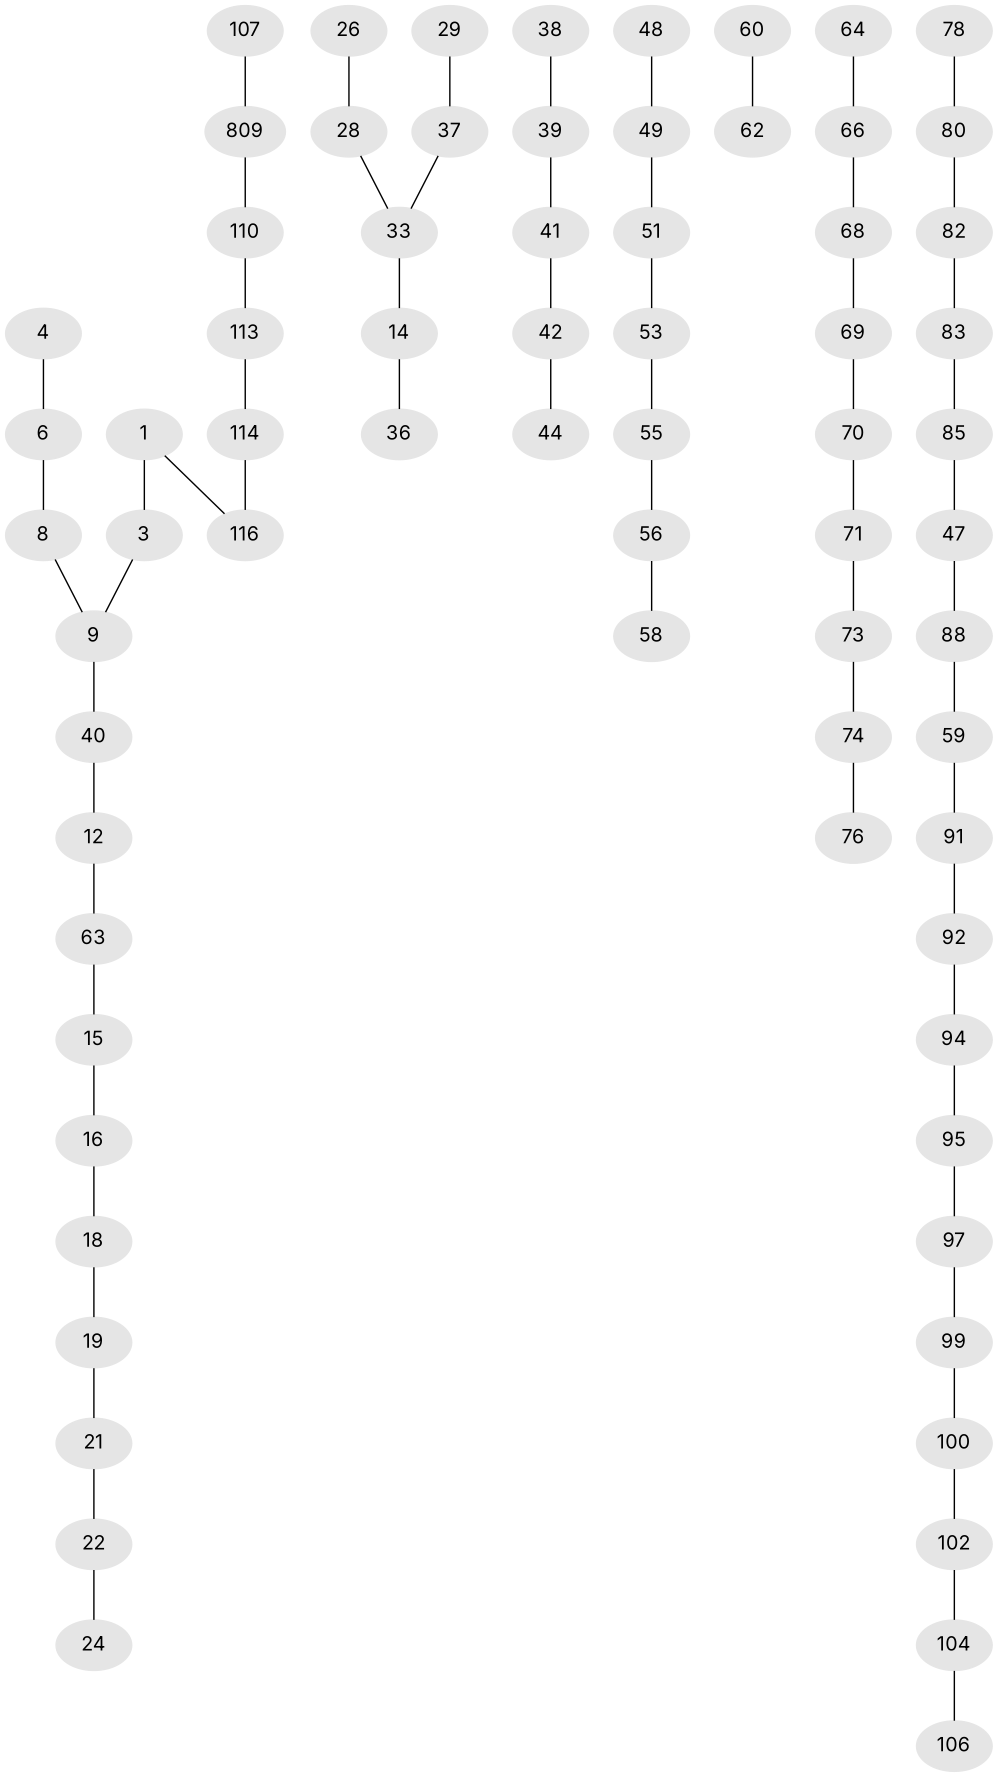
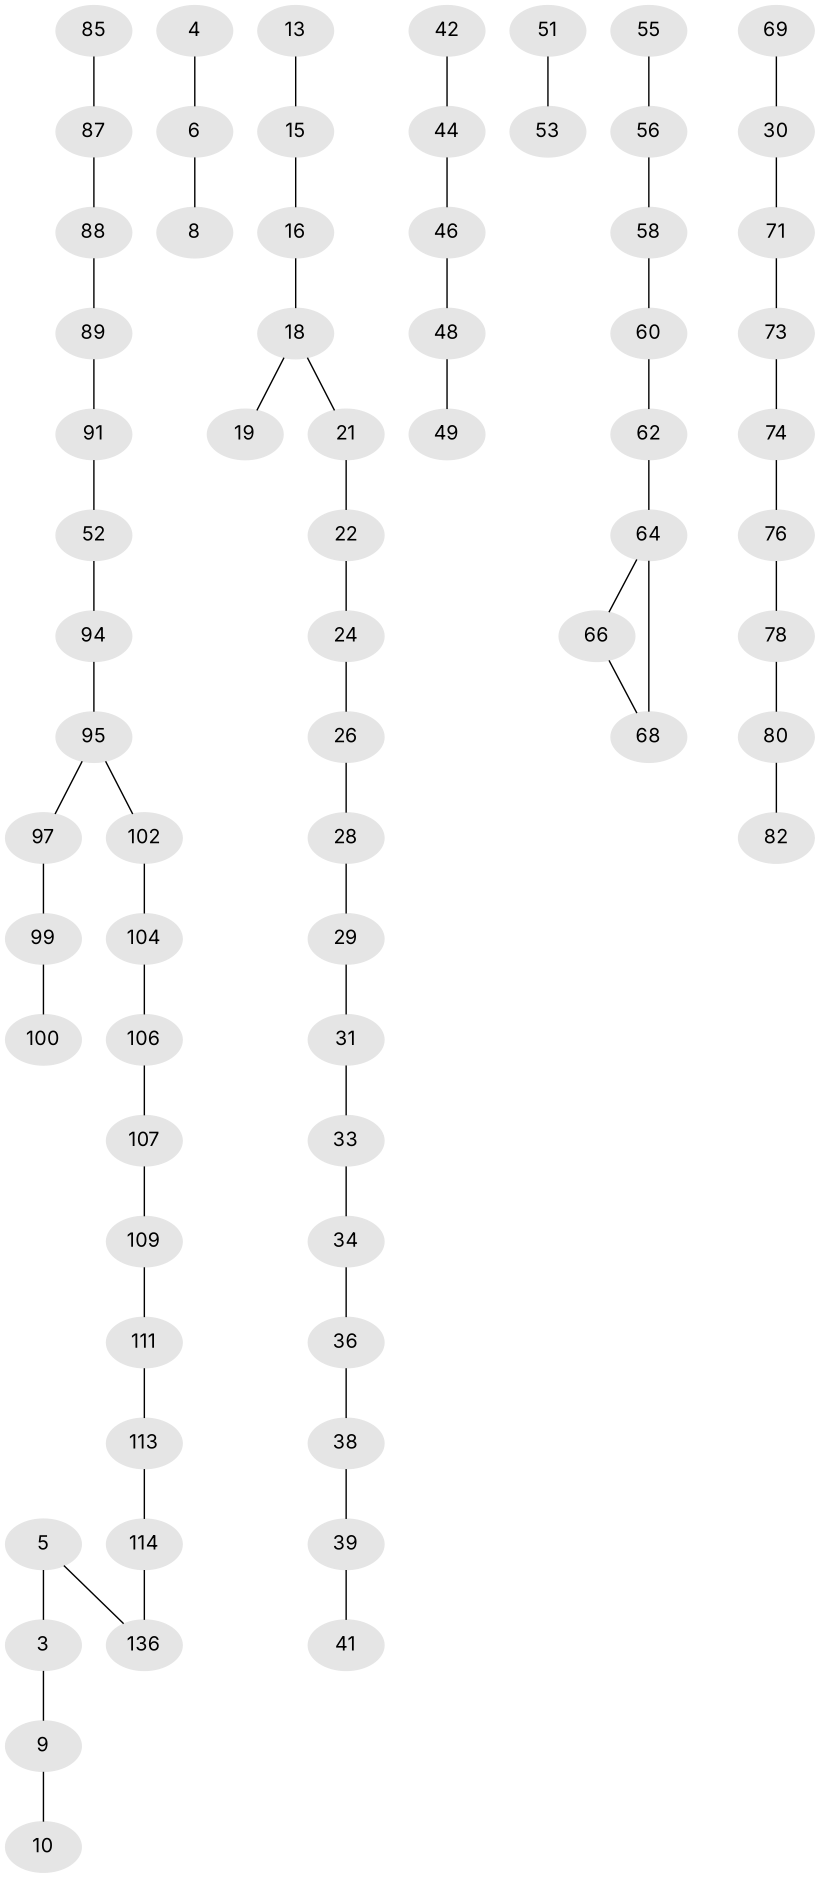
node "809": label "809" -> "109"
node "37": label "37" -> "31"
edge "28" -- "33": now "28" -- "29"
edge "49" -- "51": removed
node "110": label "110" -> "111"
node "46": added
edge "41" -- "42": removed
edge "58" -- "60": added
edge "68" -- "69": now "68" -- "64"
node "14": label "14" -> "34"
node "83": removed
edge "53" -- "55": removed
node "1": label "1" -> "5"
node "70": label "70" -> "30"
edge "62" -- "64": added
node "116": label "116" -> "136"
node "47": label "47" -> "87"
edge "8" -- "9": removed
edge "76" -- "78": added
edge "24" -- "26": added
node "40": label "40" -> "10"
node "59": label "59" -> "89"
node "12": removed
node "63": label "63" -> "13"
node "92": label "92" -> "52"
edge "106" -- "107": added
edge "19" -- "21": now "18" -- "21"
edge "36" -- "38": added
edge "100" -- "102": now "95" -- "102"
